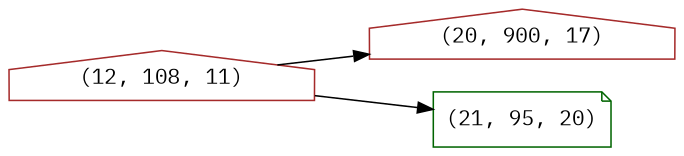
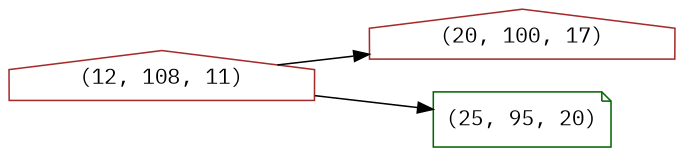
node "(20, 900, 17)": label "(20, 900, 17)" -> "(20, 100, 17)"
node "(21, 95, 20)": label "(21, 95, 20)" -> "(25, 95, 20)"
